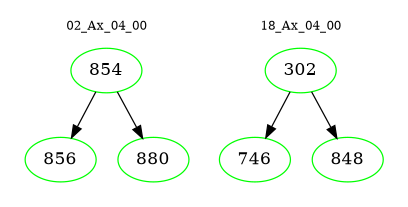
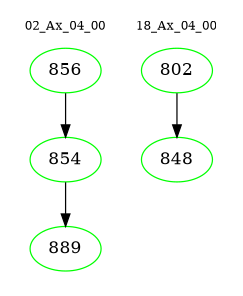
node "302": label "302" -> "802"
edge "854" -> "856": reversed
node "880": label "880" -> "889"
node "746": removed
